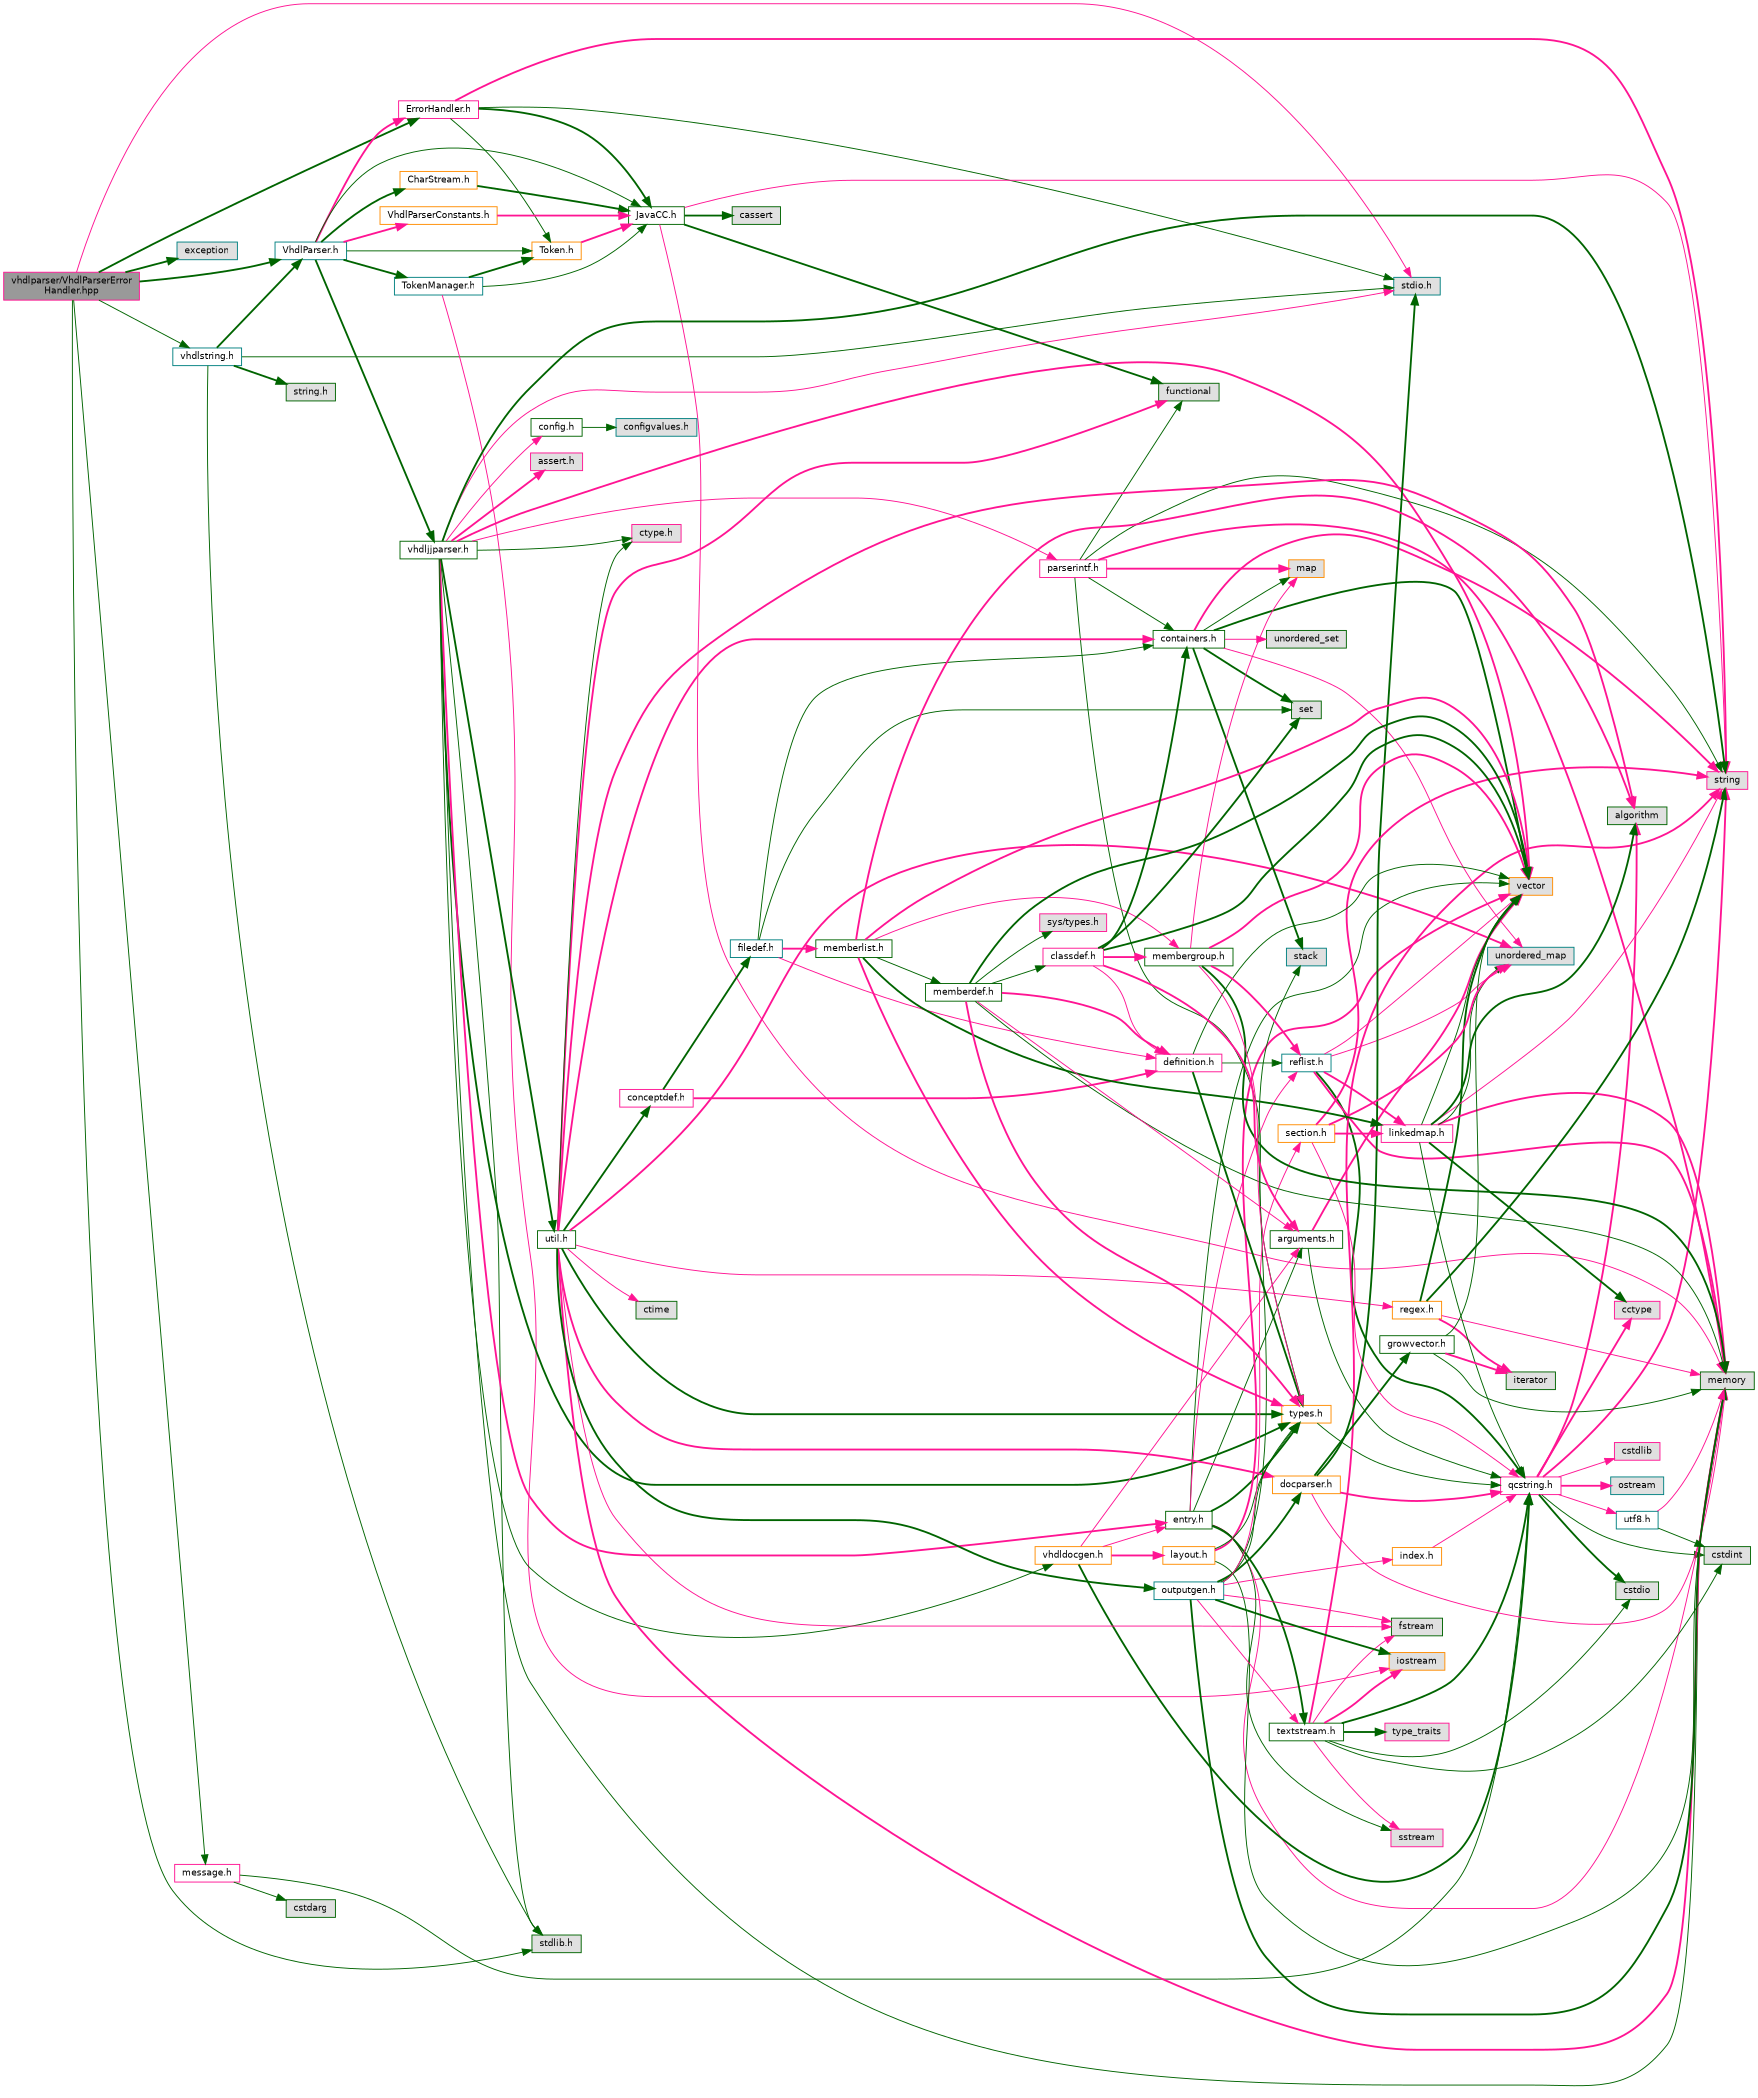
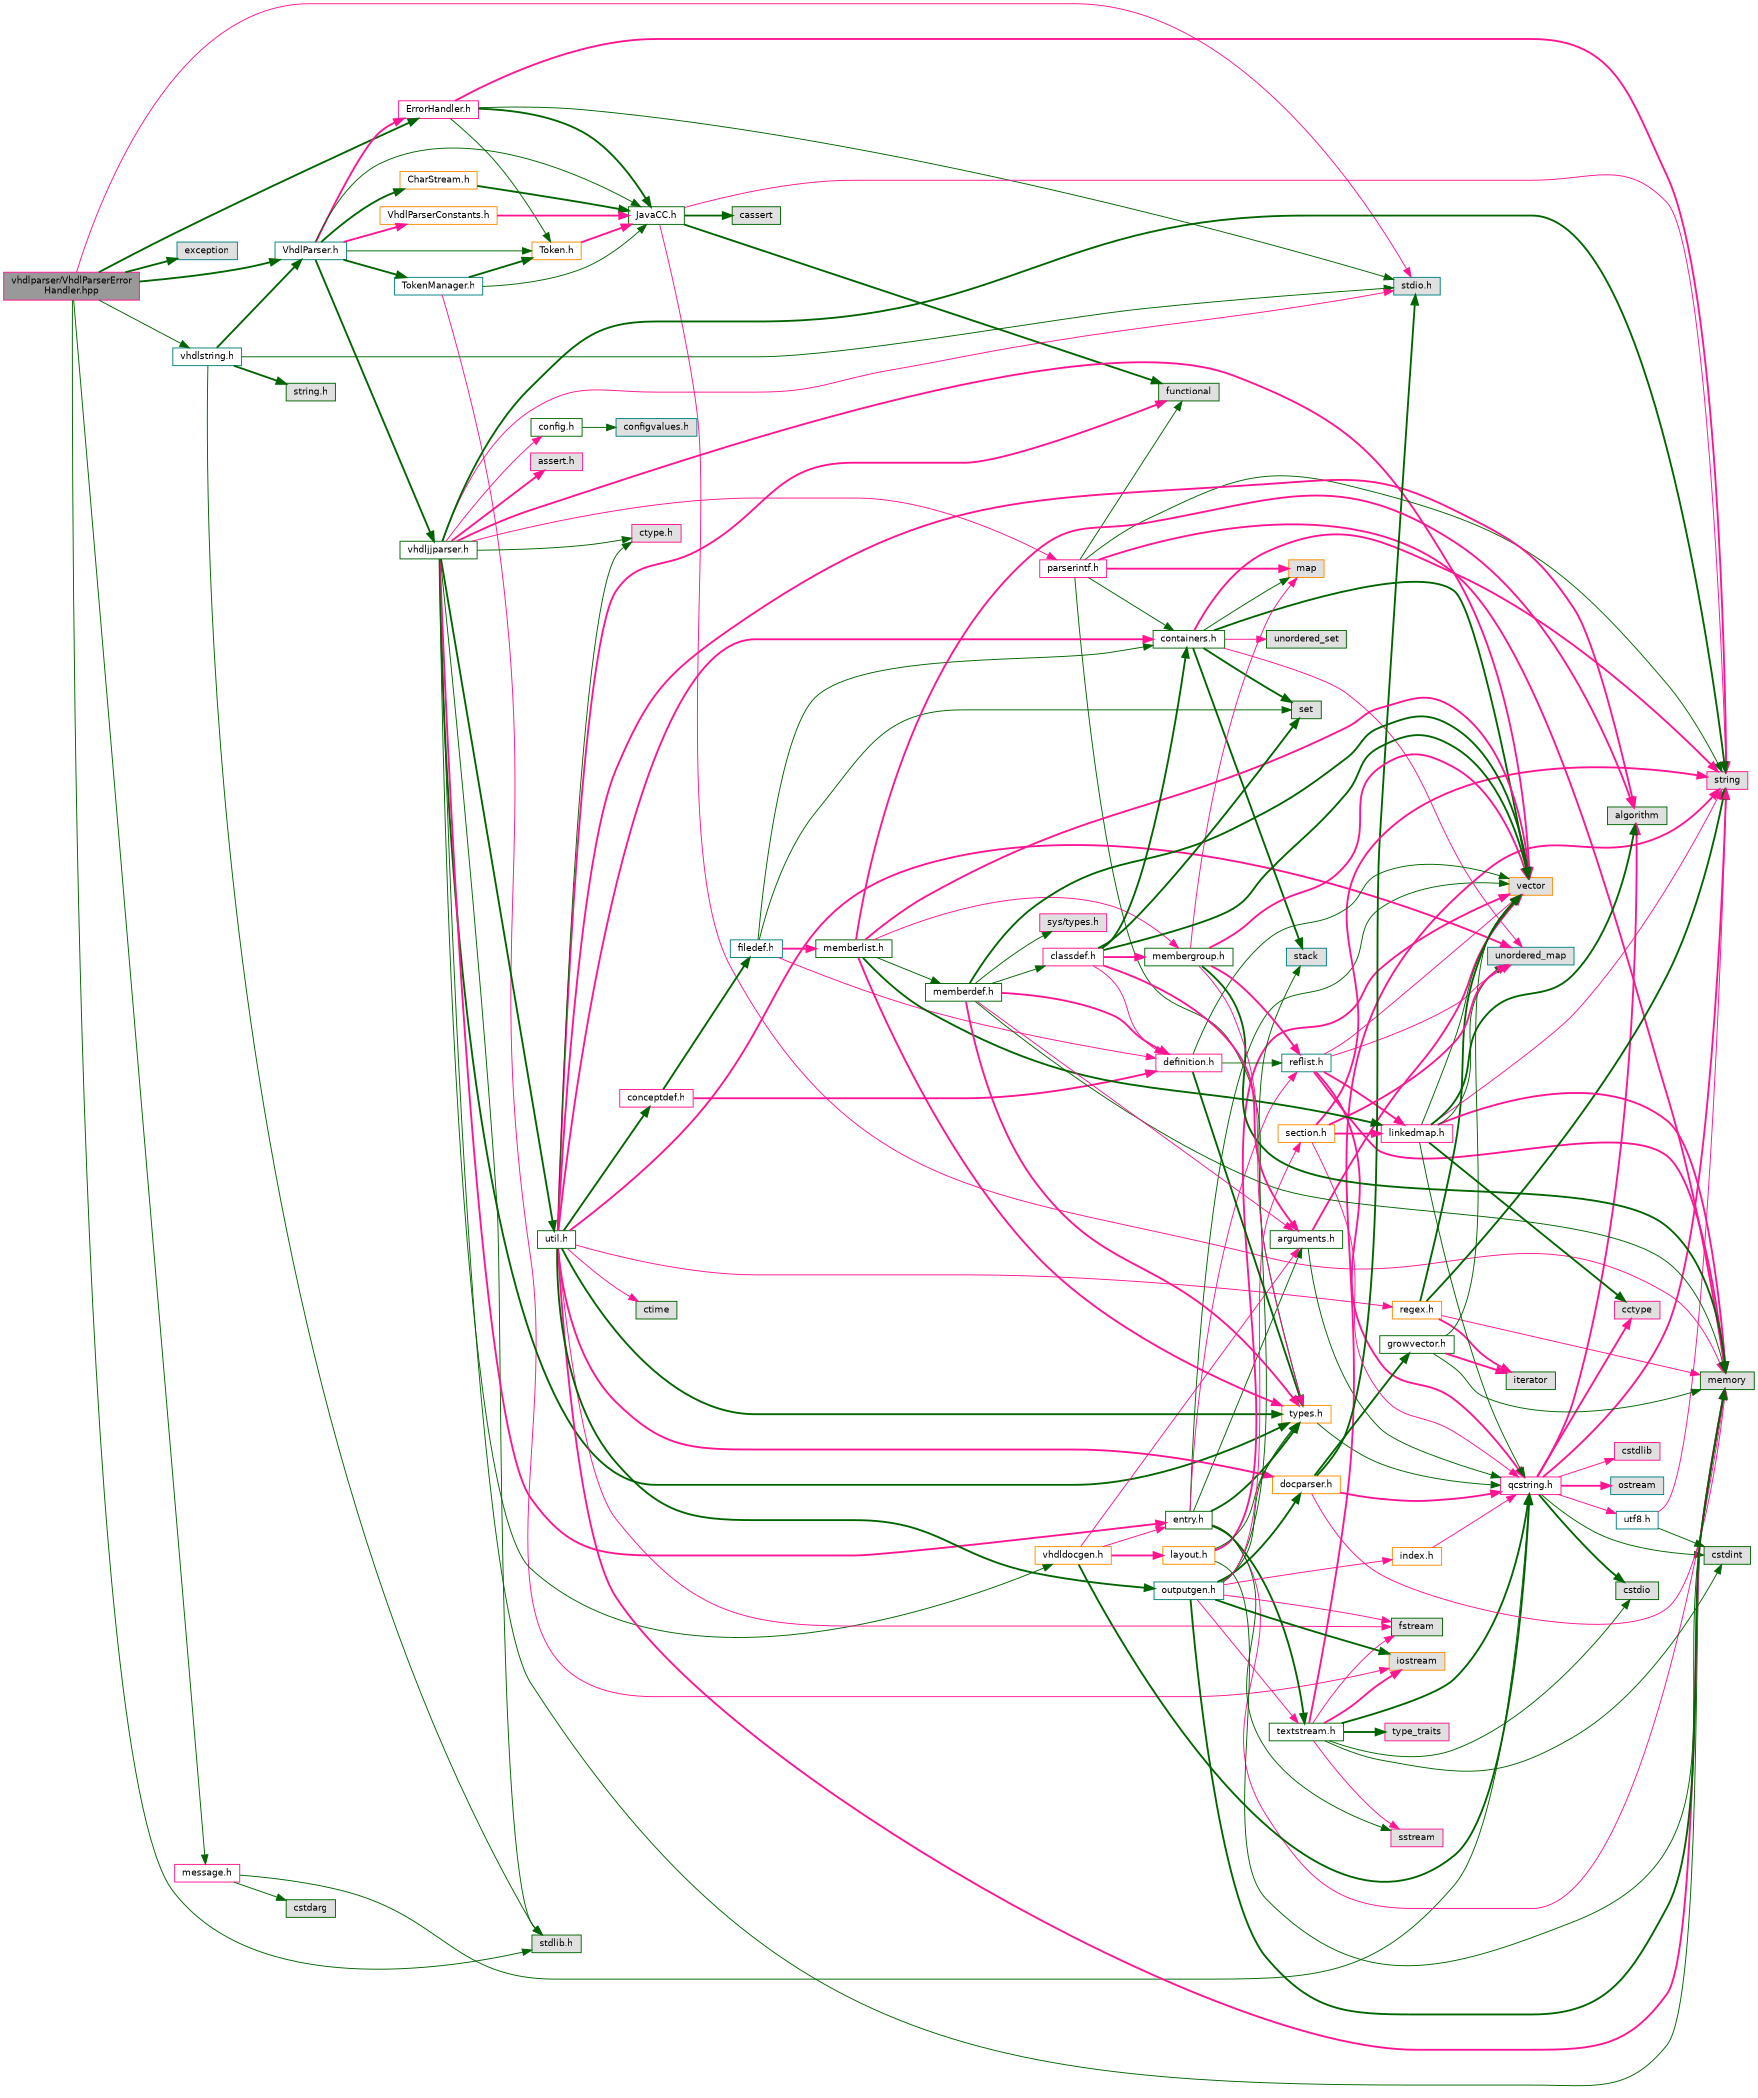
edge "reflist.h" -> "qcstring.h": color darkgreen -> deeppink
edge "utf8.h" -> "memory": now "utf8.h" -> "string"
